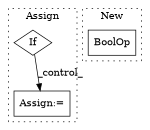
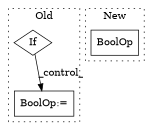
cluster "Assign": label "Assign" -> "Old"
node "Assign:=": label "Assign:=" -> "BoolOp:="
